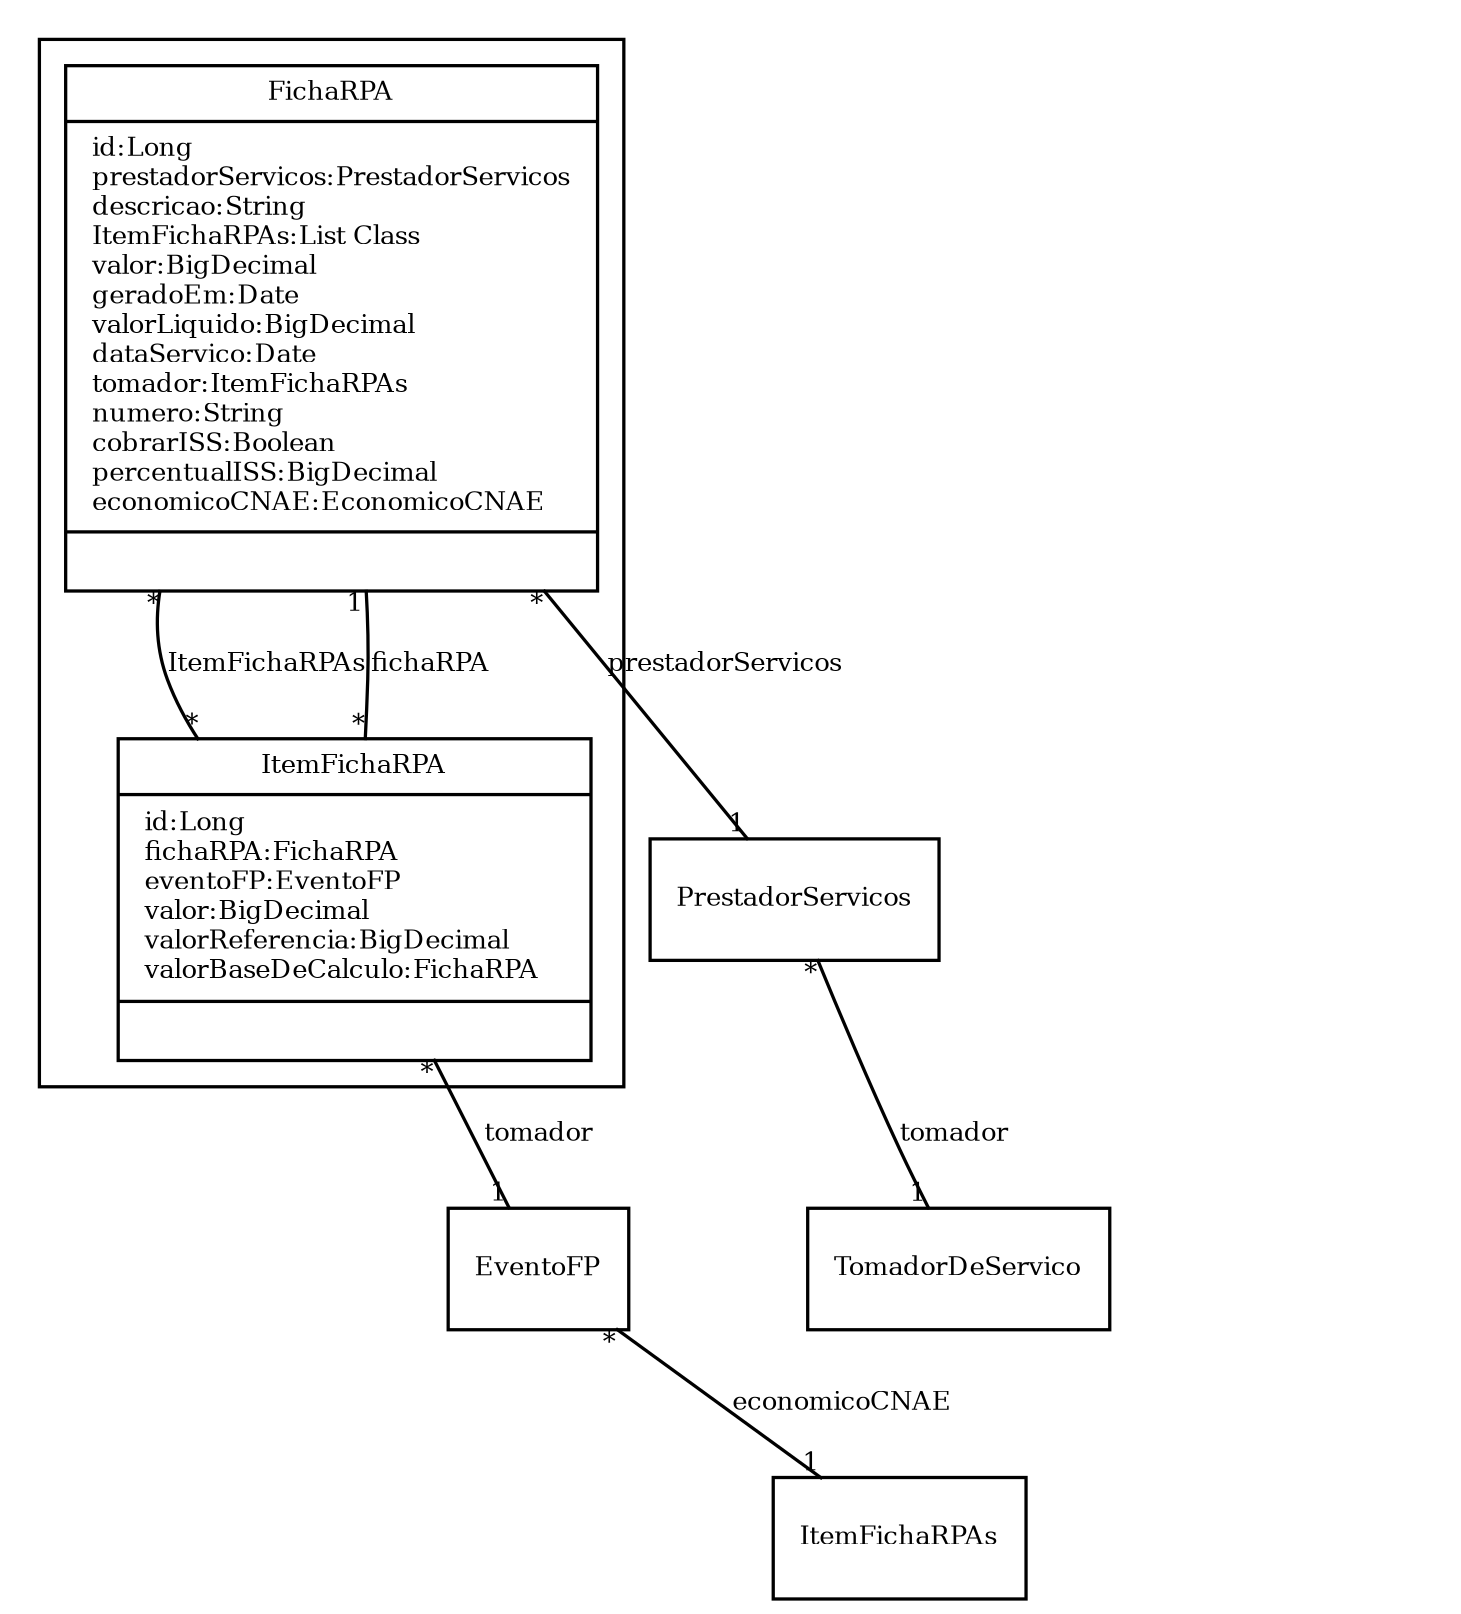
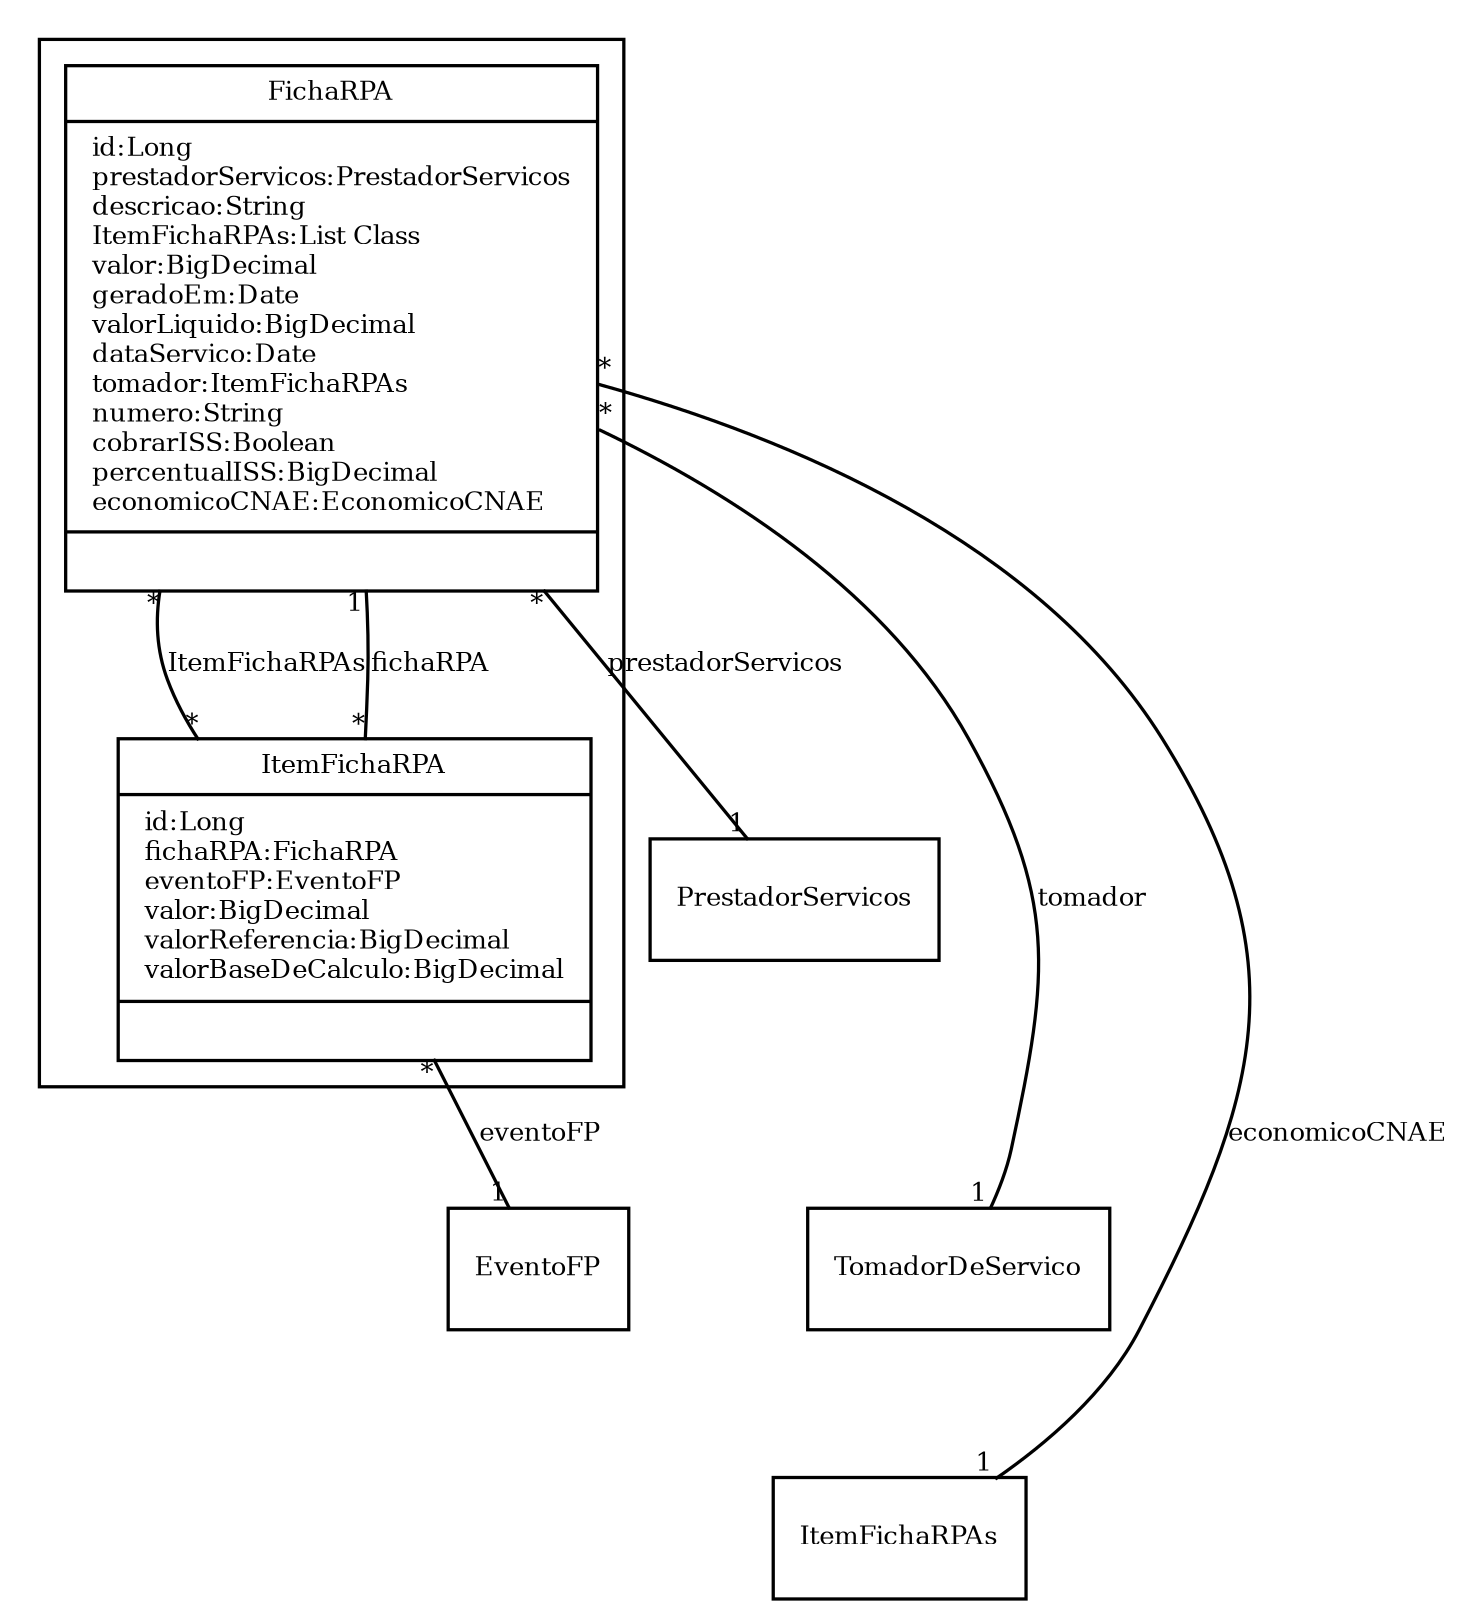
node "ItemFichaRPA": text "valorBaseDeCalculo:FichaRPA" -> "valorBaseDeCalculo:BigDecimal"
edge "PrestadorServicos" -- "TomadorDeServico": now "FichaRPA" -- "TomadorDeServico"
edge "ItemFichaRPA" -- "EventoFP": label "tomador" -> "eventoFP"
edge "EventoFP" -- "ItemFichaRPAs": now "FichaRPA" -- "ItemFichaRPAs"
